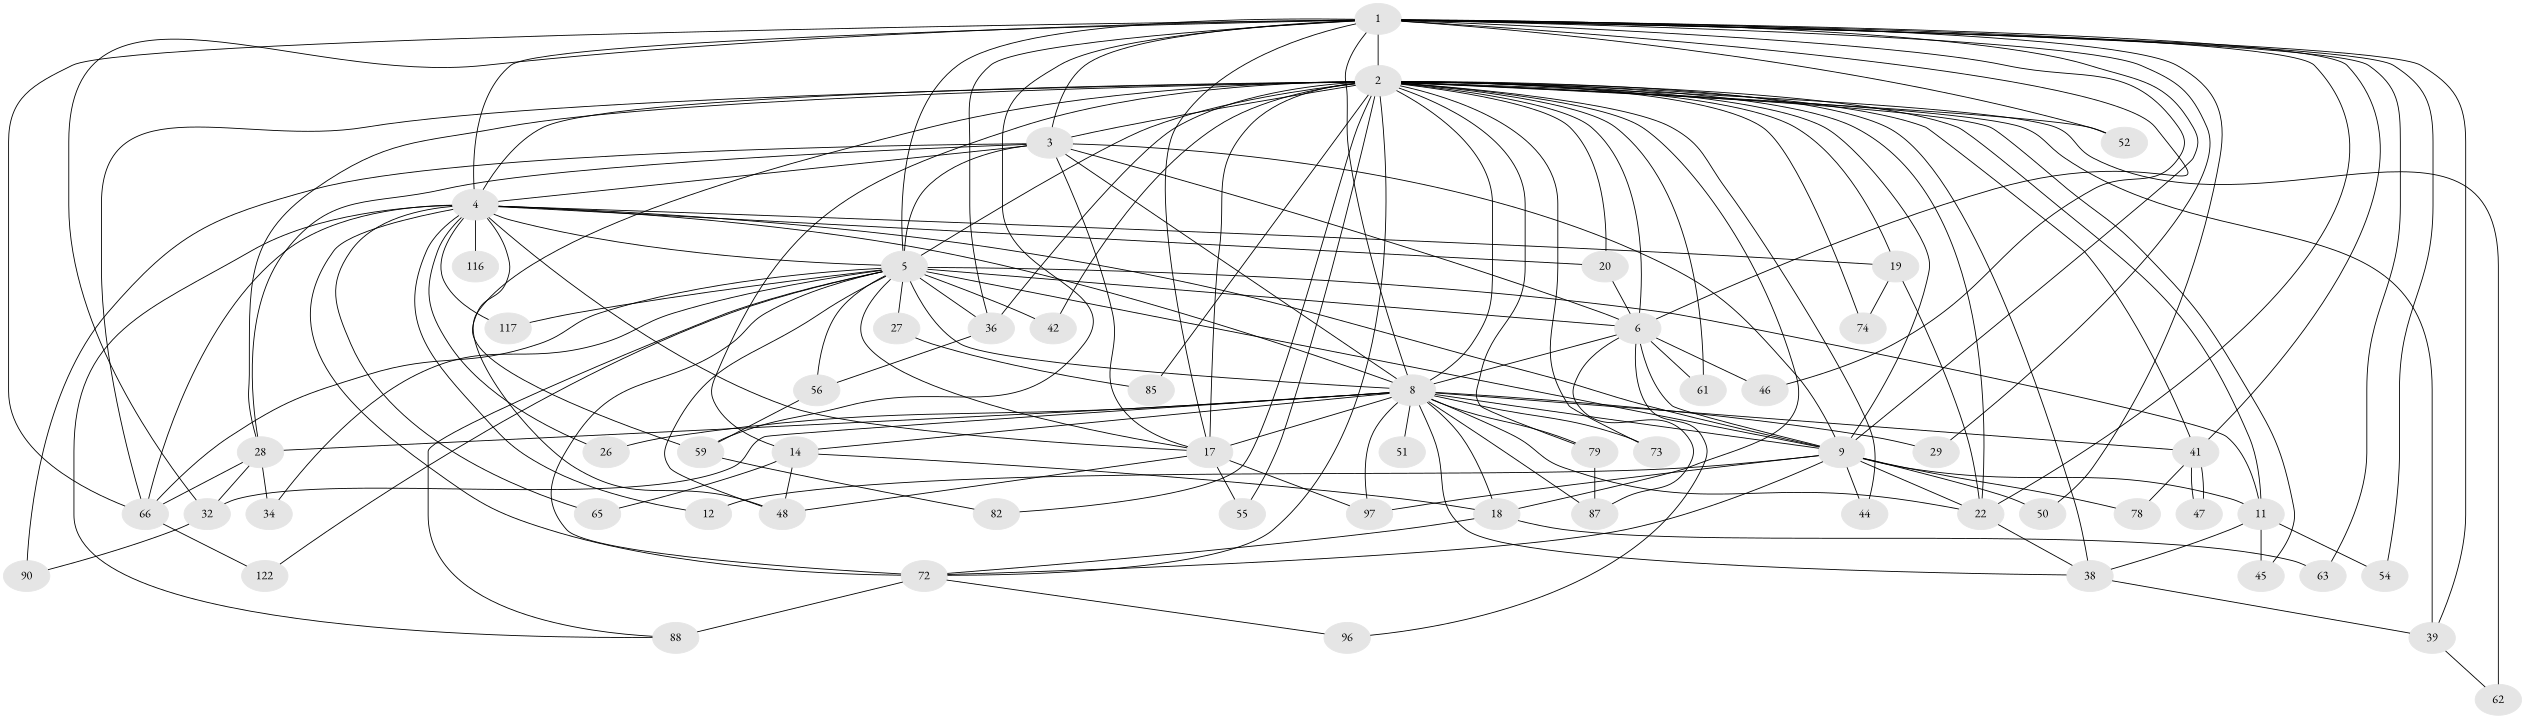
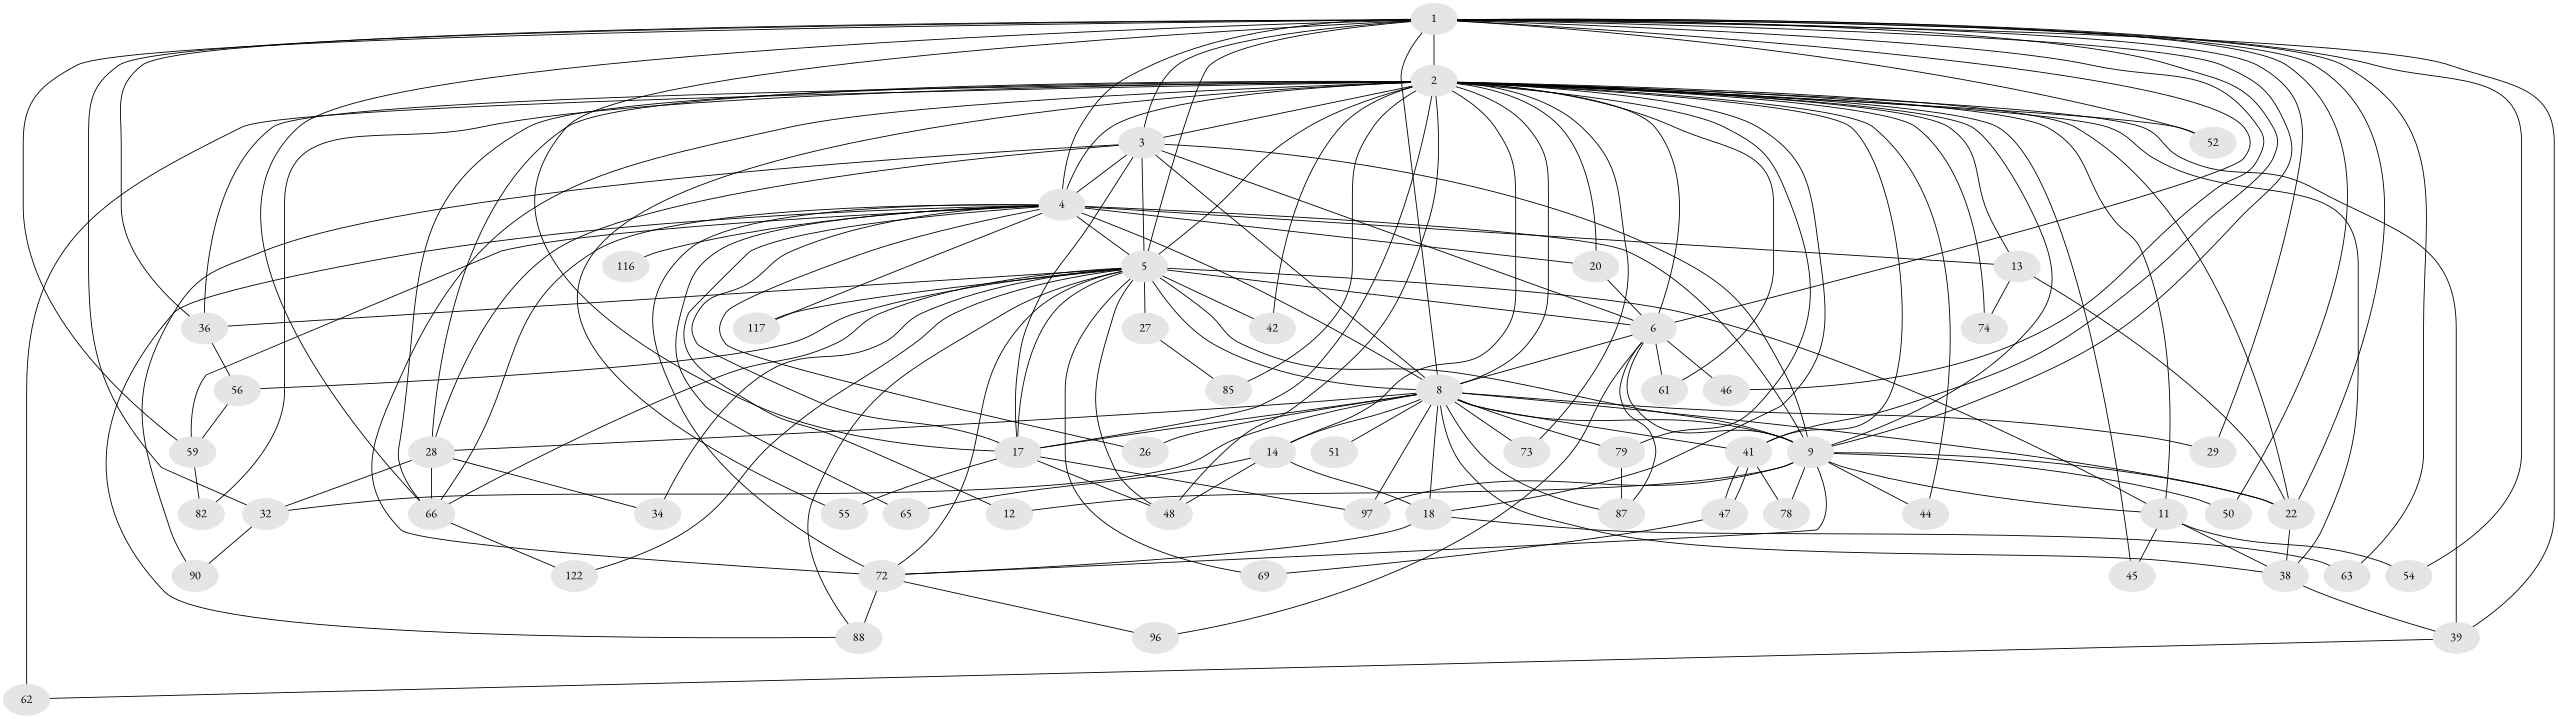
node "19": label "19" -> "13"
node "69": added
